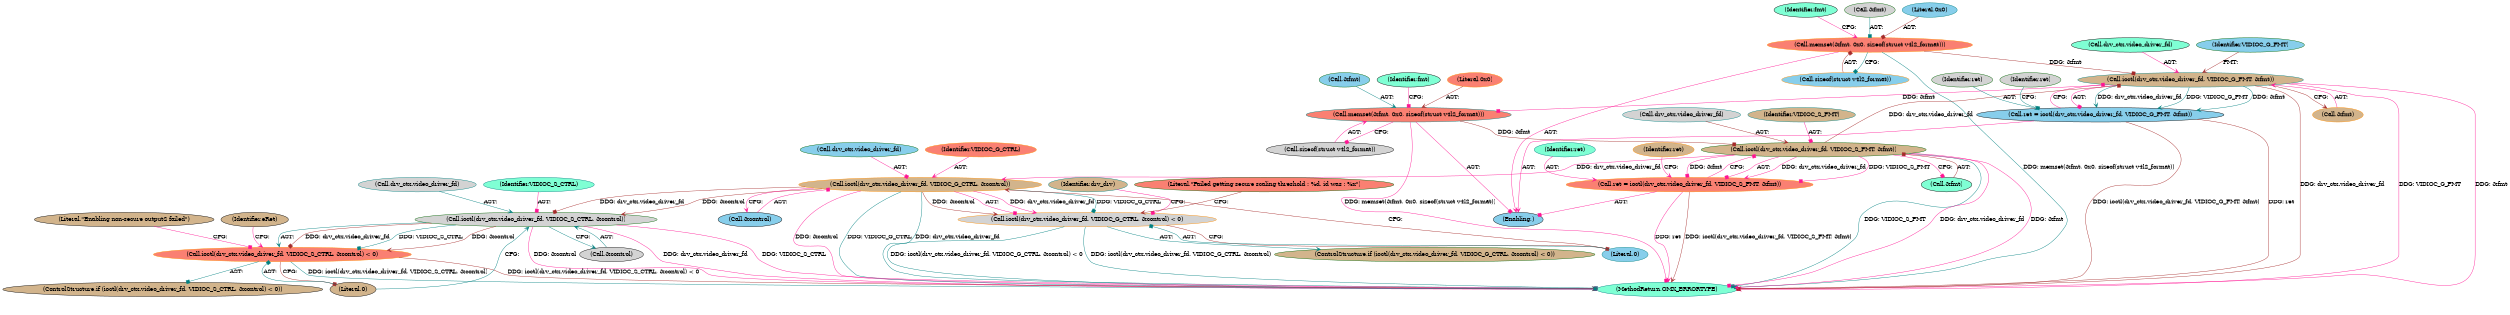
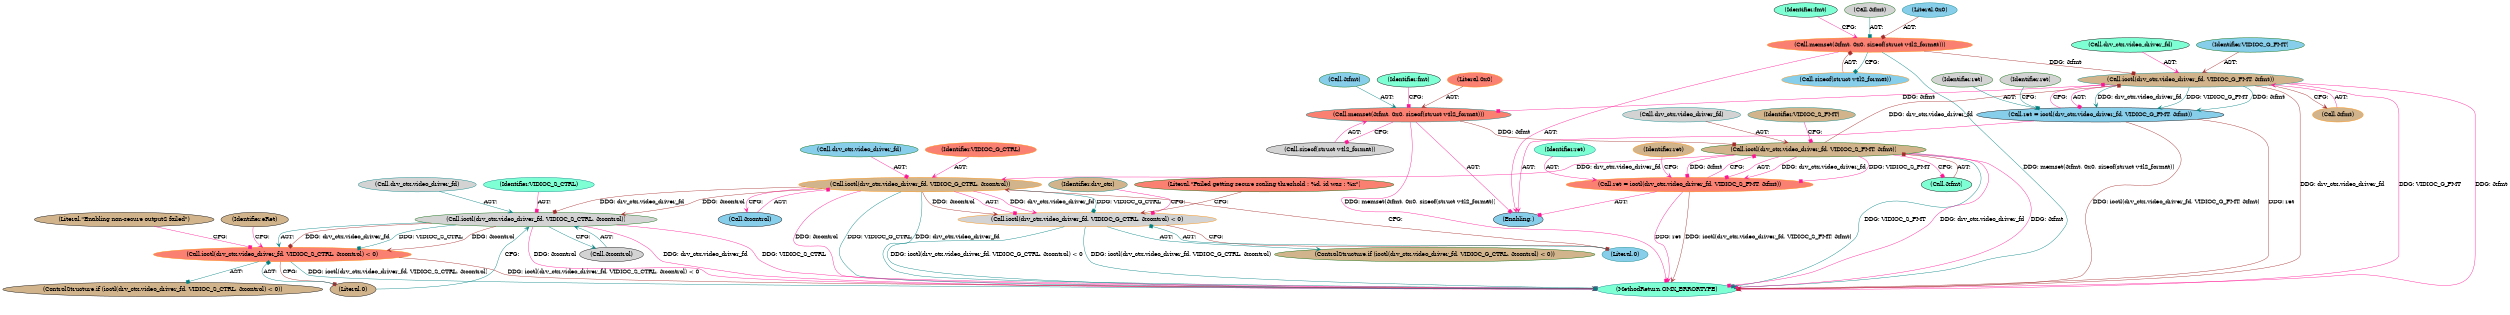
edge "(Identifier,VIDIOC_G_FMT)" -> "(Call,ioctl(drv_ctx.video_driver_fd, VIDIOC_G_FMT, &fmt))": label "FMT: " -> "AST: "
edge "(Identifier,VIDIOC_S_FMT)" -> "(Call,ioctl(drv_ctx.video_driver_fd, VIDIOC_S_FMT, &fmt))": label "AST: " -> "CFG: "
node "(Identifier,drv_drv)": label "(Identifier,drv_drv)" -> "(Identifier,drv_ctx)"
